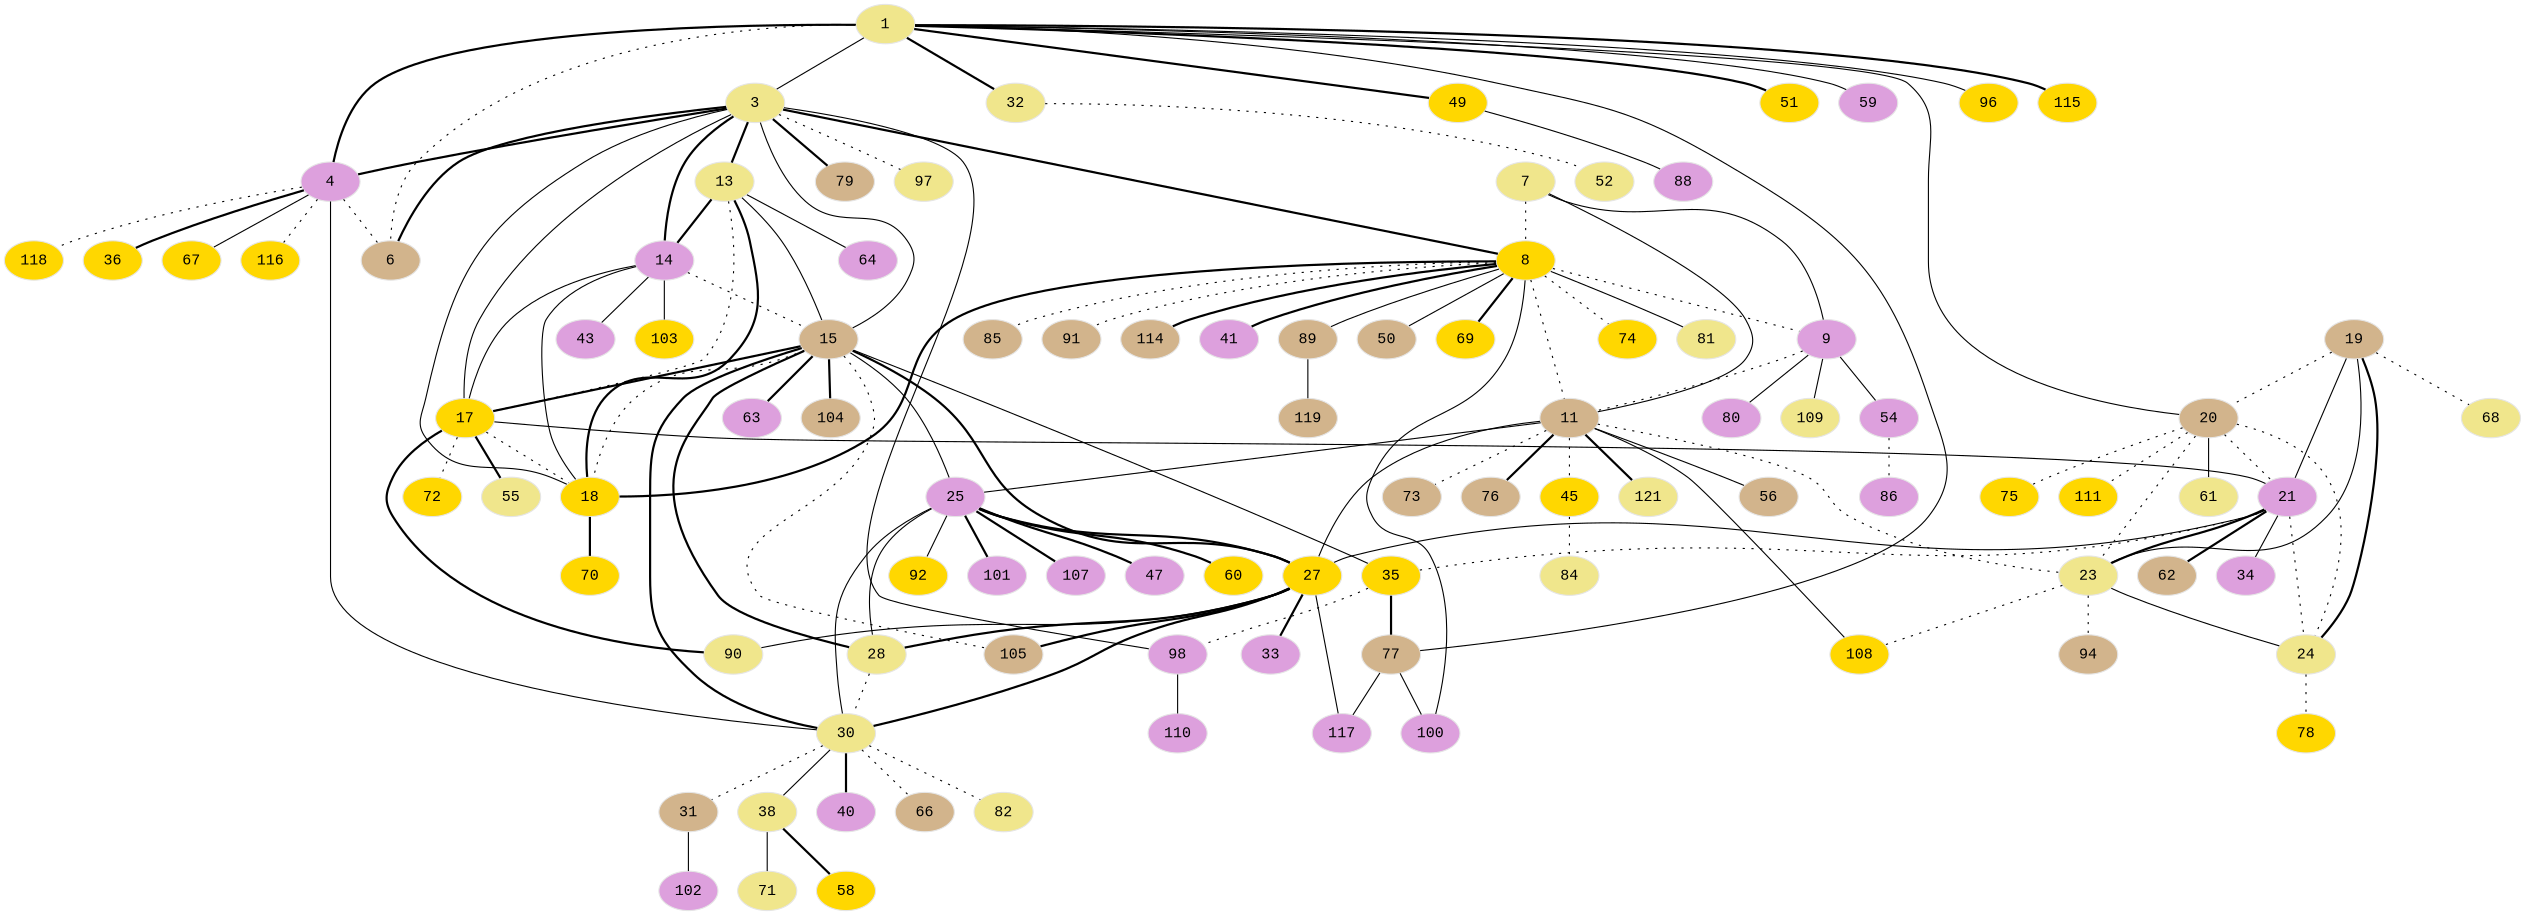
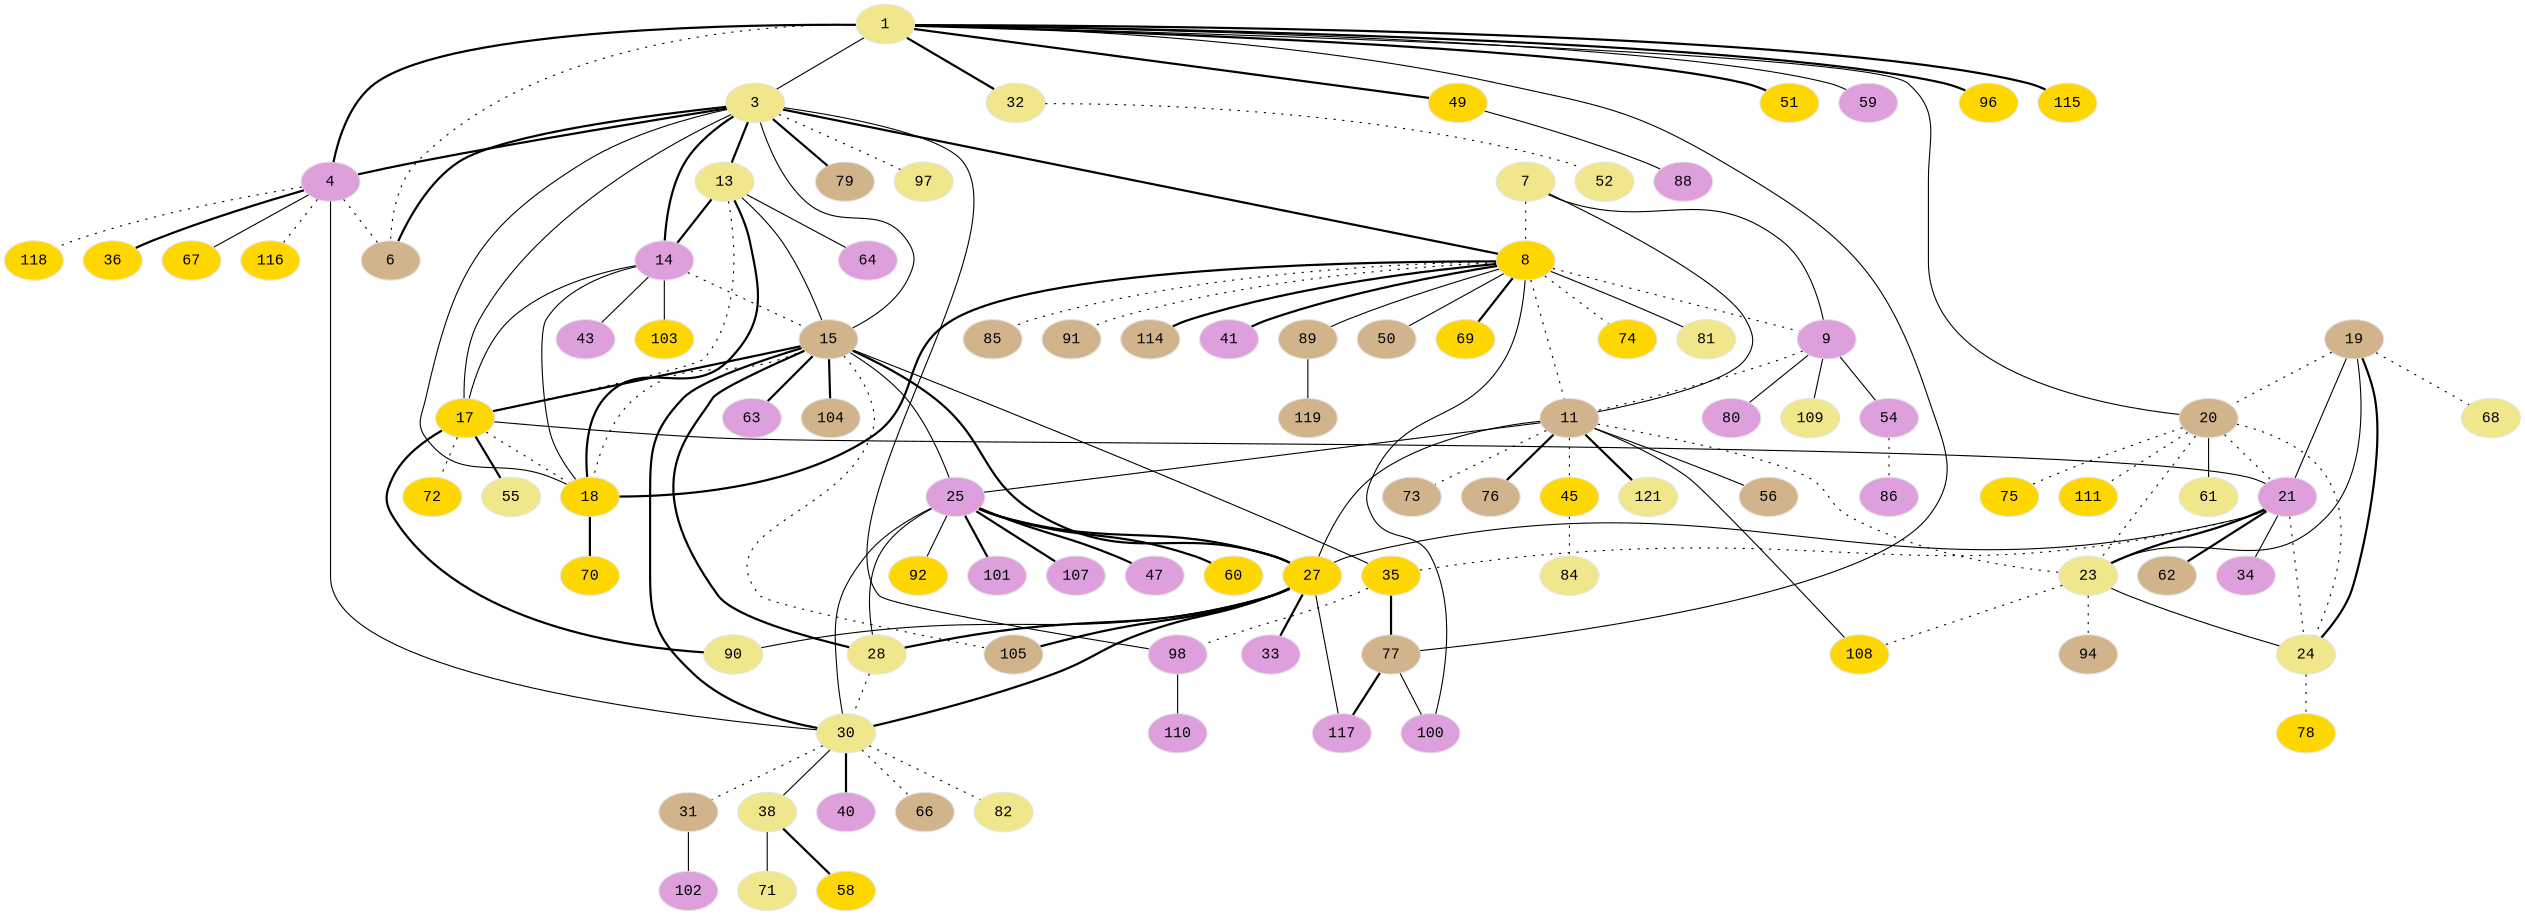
edge "1" -- "96": style solid -> bold
edge "77" -- "117": style solid -> bold
